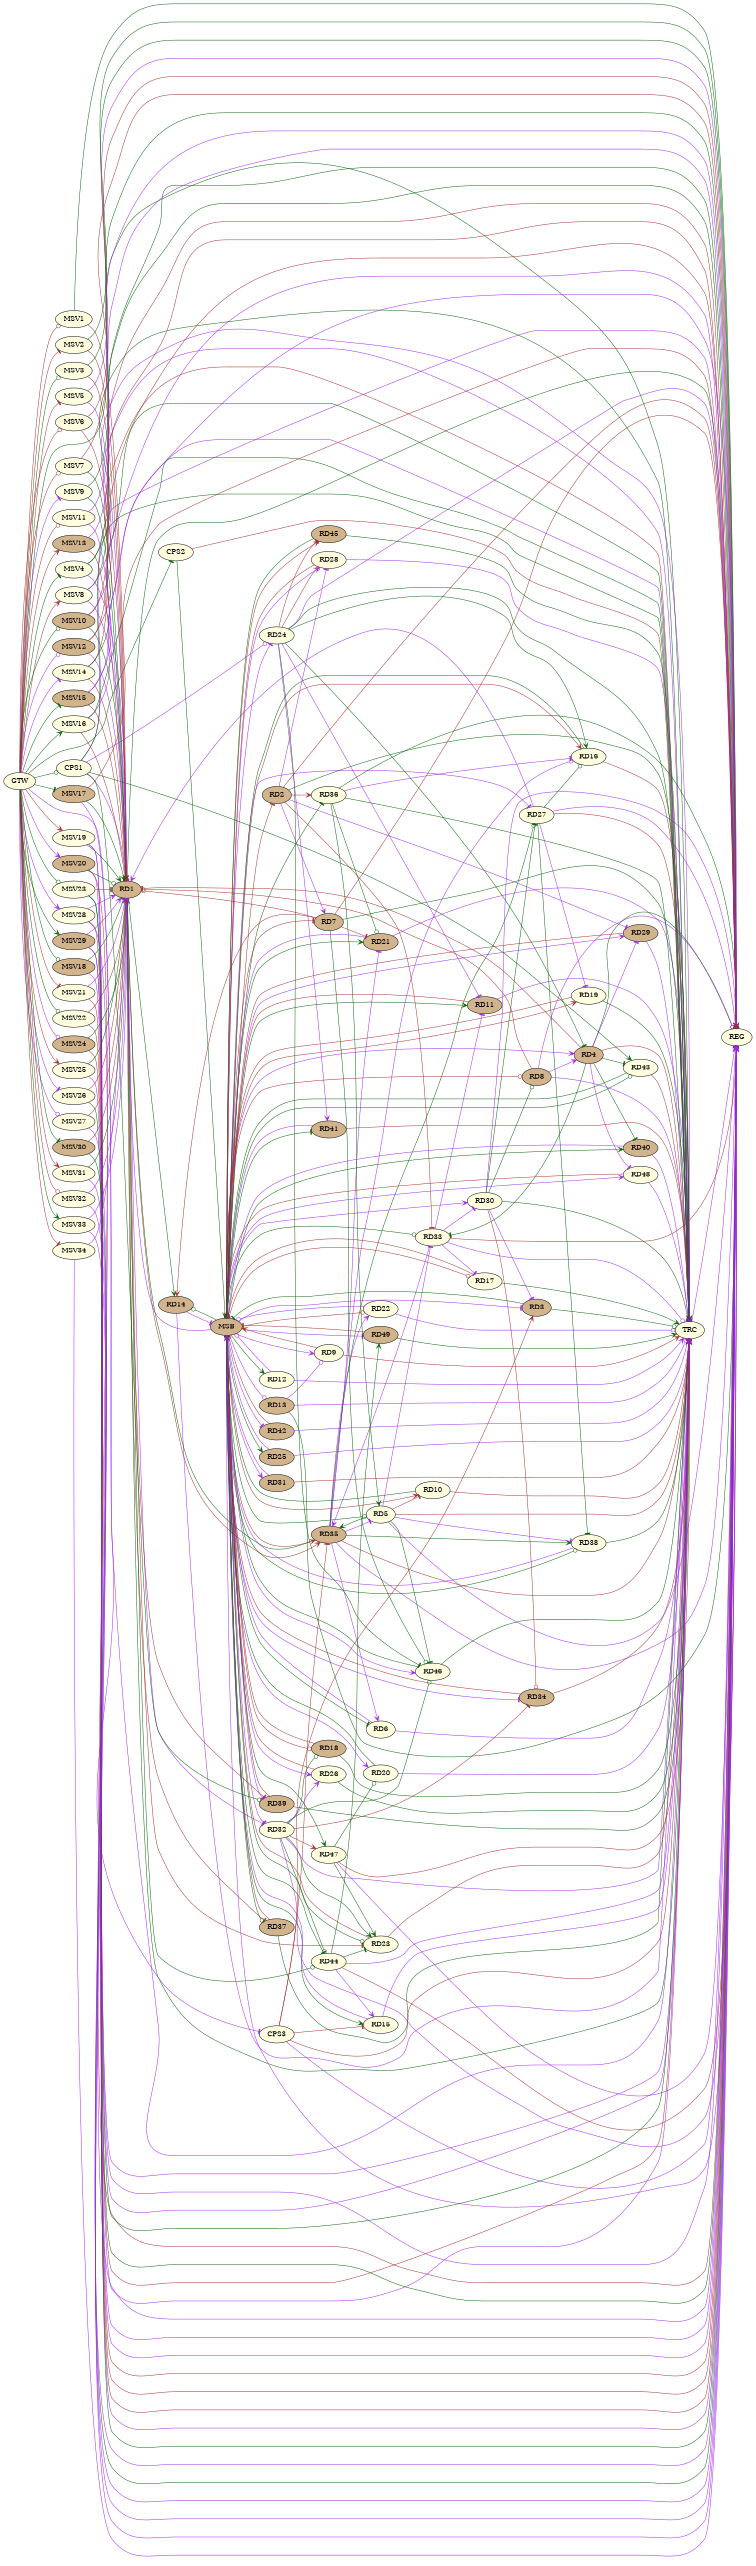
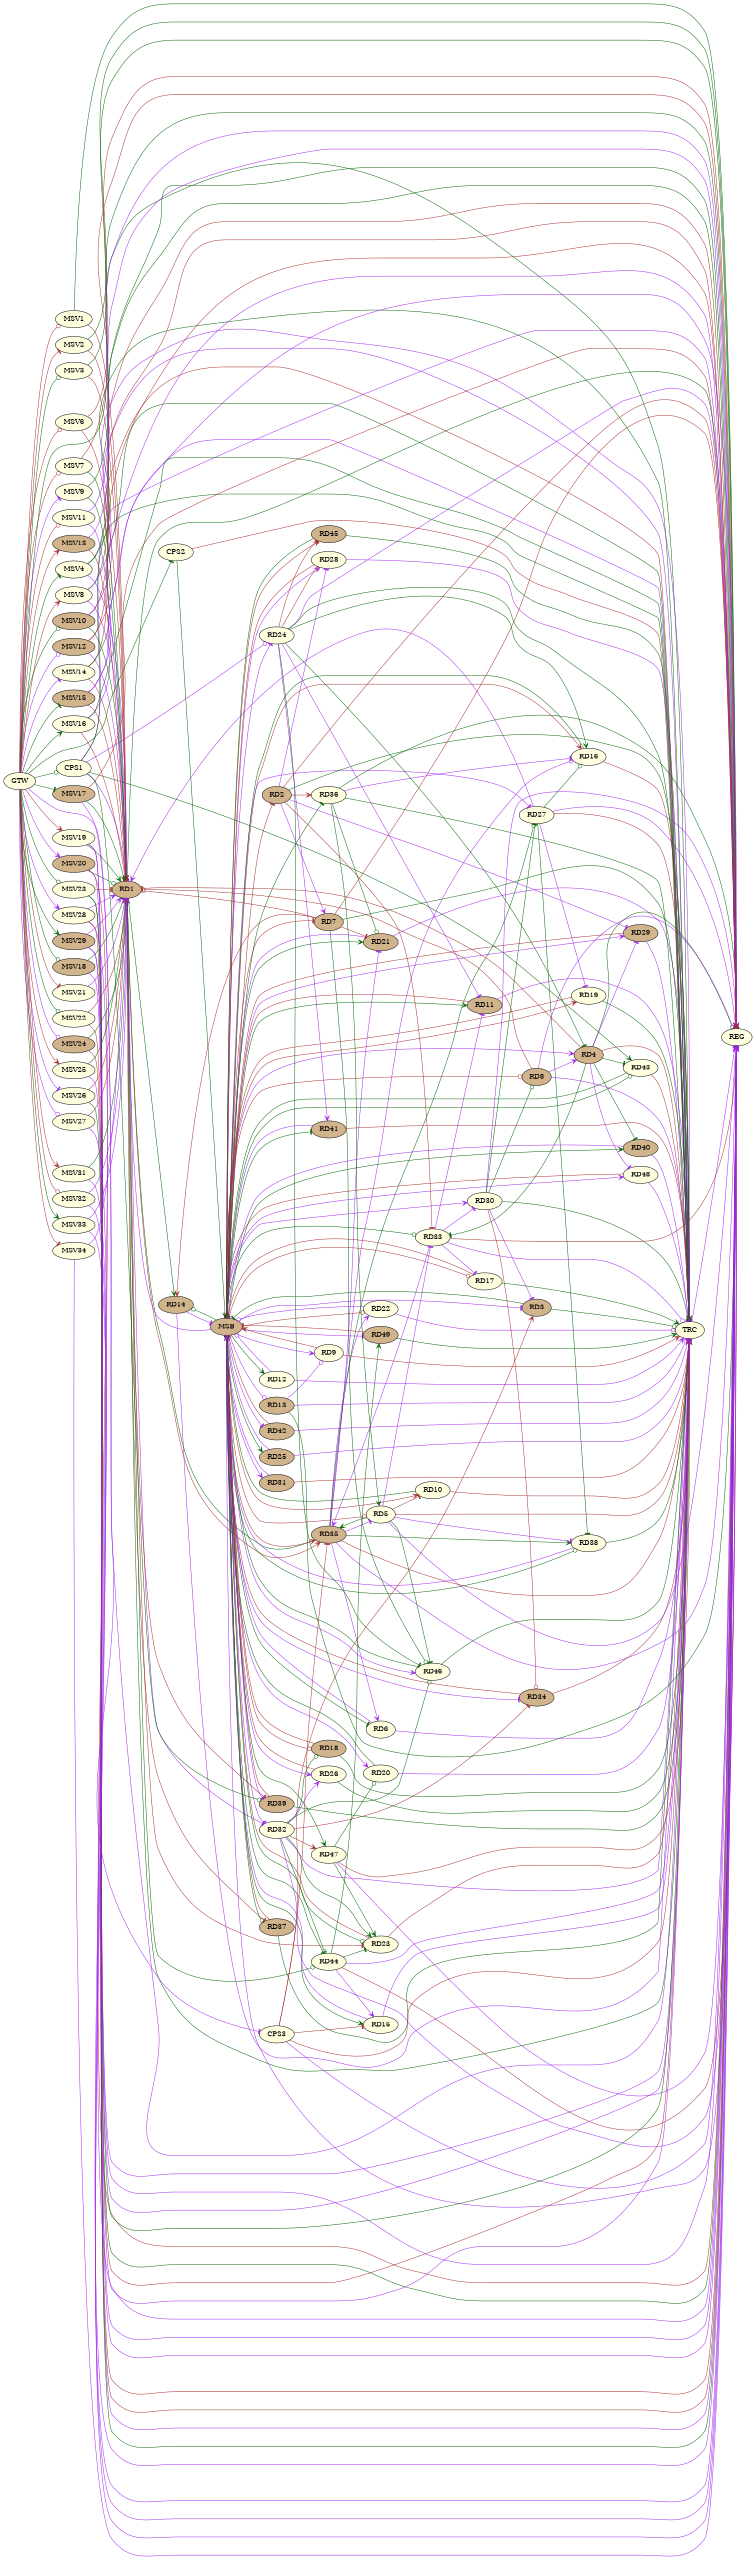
node "MSV5": removed
node "MSV30": removed
edge "MSB" -> "RD5": color darkgreen -> brown
edge "MSV21" -> "REG": removed
